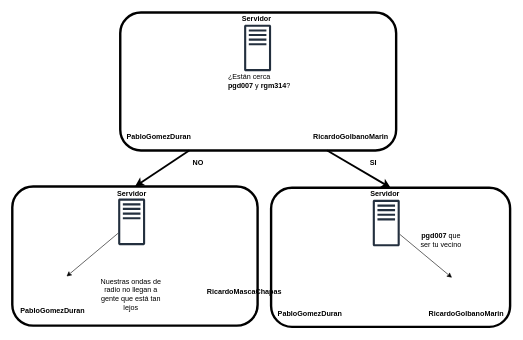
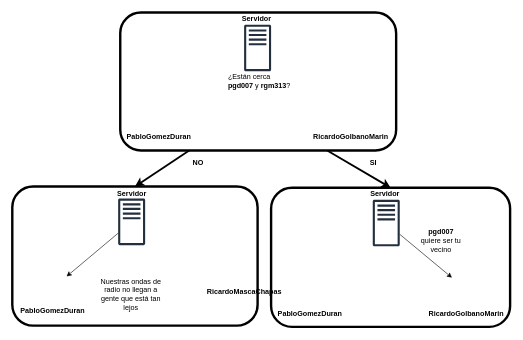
node "¿Están cerca pgd007 y rgm314?": label "¿Están cerca pgd007 y rgm314?" -> "¿Están cerca pgd007 y rgm313?"
node "pgd007 que ser tu vecino": label "pgd007 que ser tu vecino" -> "pgd007 quiere ser tu vecino"
